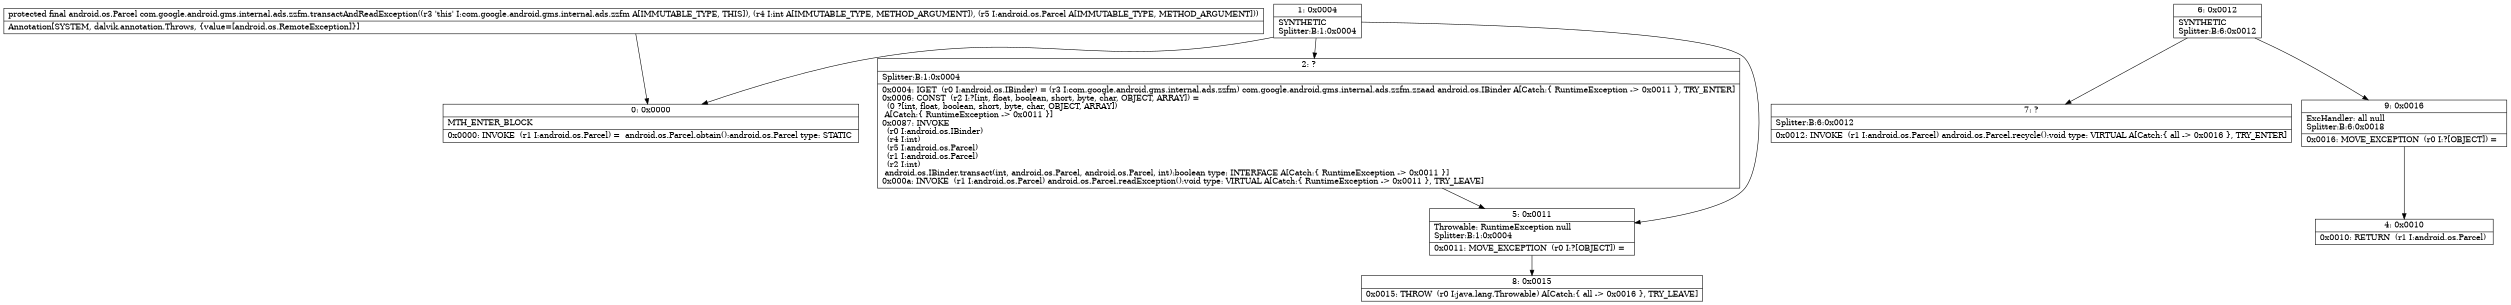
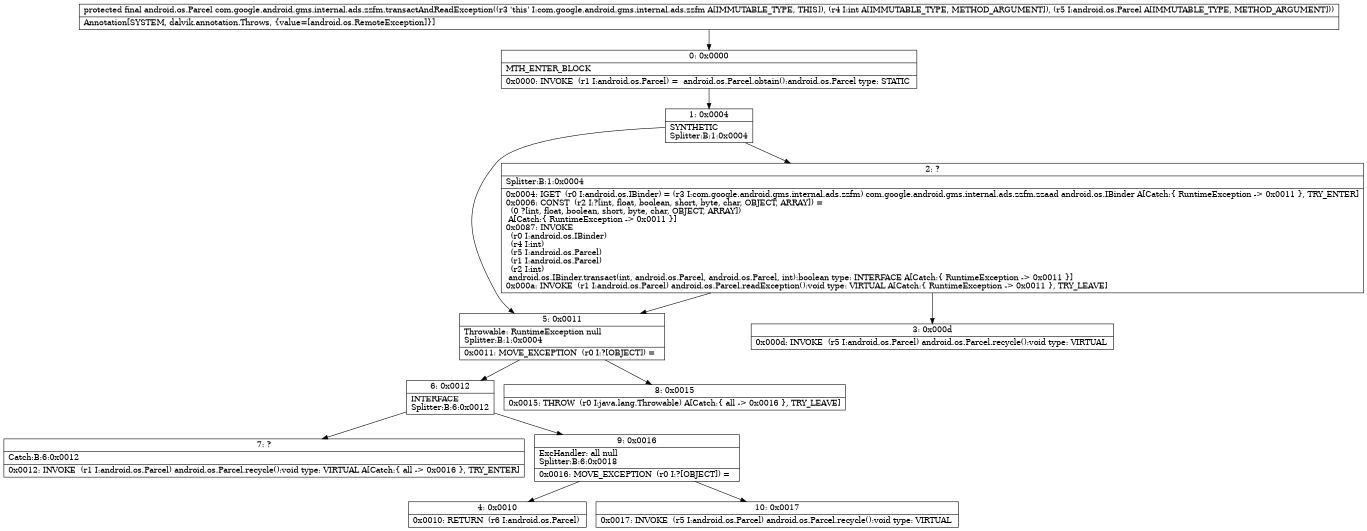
node "6: 0x0012": text "SYNTHETIC" -> "INTERFACE"
edge "1: 0x0004" -> "0: 0x0000": reversed
node "7: ?": text "Splitter:B:6:0x0012" -> "Catch:B:6:0x0012"
node "4: 0x0010": text "0x0010: RETURN  (r1 I:android.os.Parcel)" -> "0x0010: RETURN  (r6 I:android.os.Parcel)"
node "3: 0x000d": added
edge "5: 0x0011" -> "6: 0x0012": added
node "10: 0x0017": added
